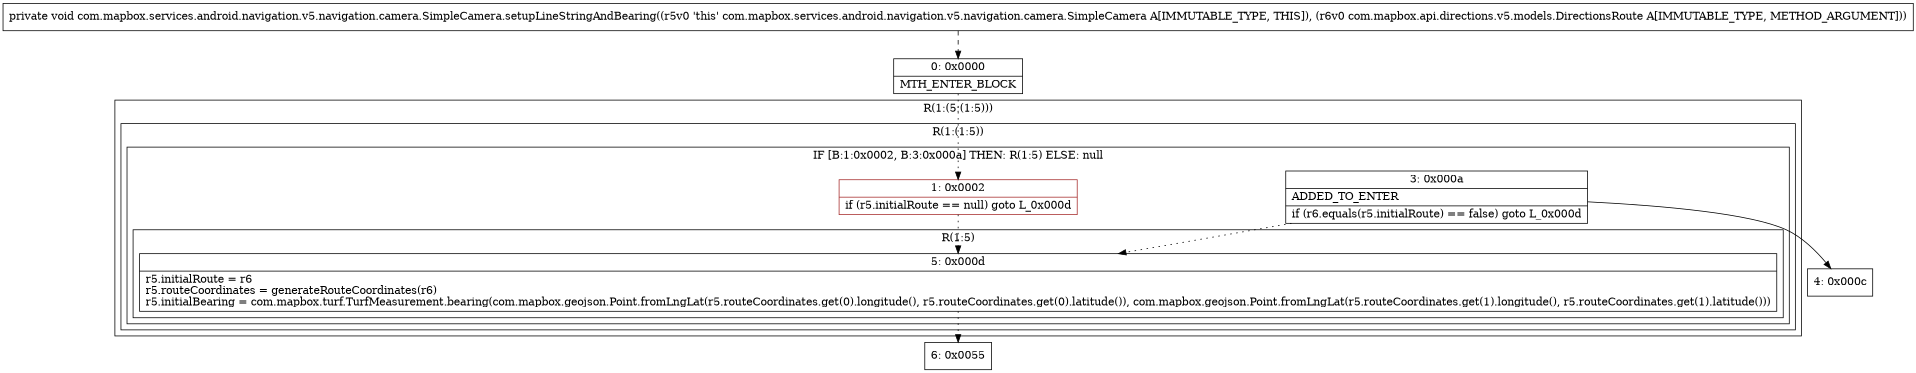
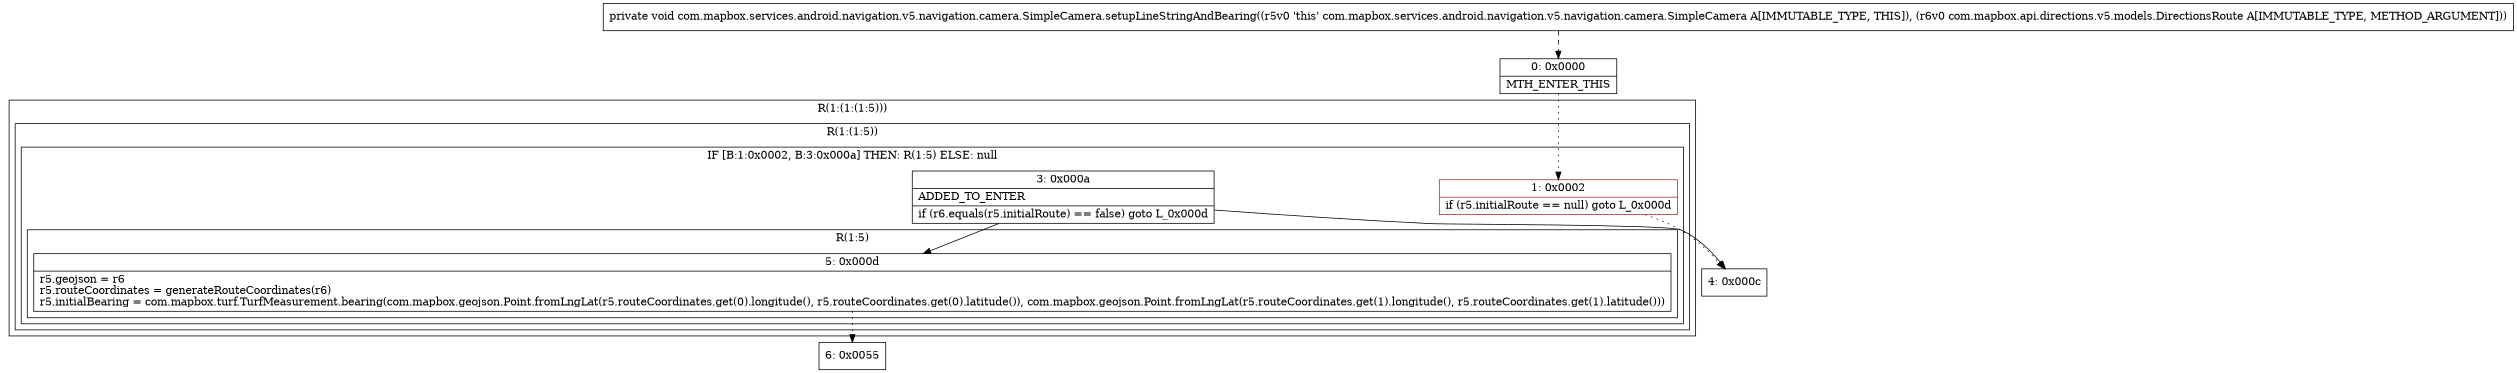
node "0: 0x0000": text "MTH_ENTER_BLOCK" -> "MTH_ENTER_THIS"
cluster "R(1:(5:(1:5)))": label "R(1:(5:(1:5)))" -> "R(1:(1:(1:5)))"
edge "1: 0x0002" -> "5: 0x000d": now "1: 0x0002" -> "4: 0x000c"
edge "3: 0x000a" -> "5: 0x000d": style dotted -> solid
node "5: 0x000d": text "r5.initialRoute = r6" -> "r5.geojson = r6"
